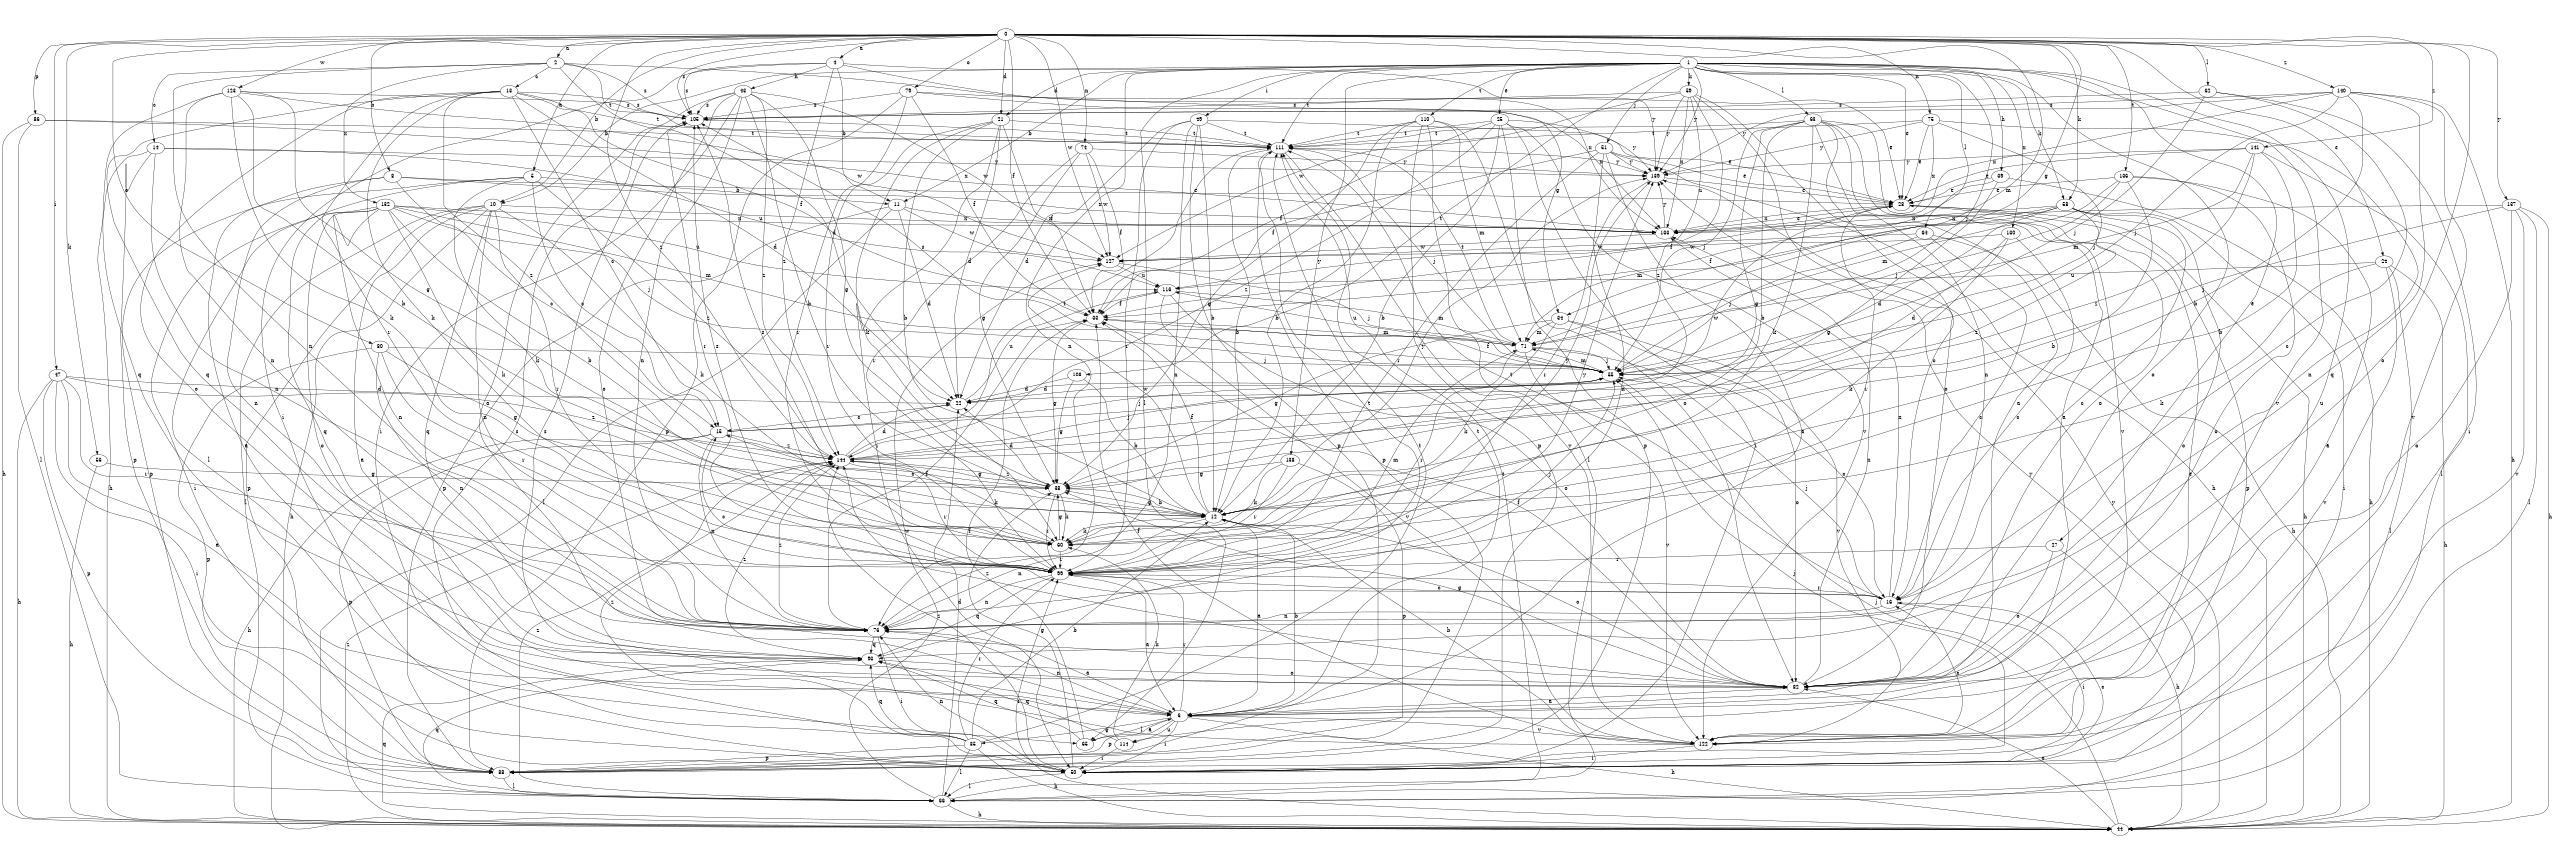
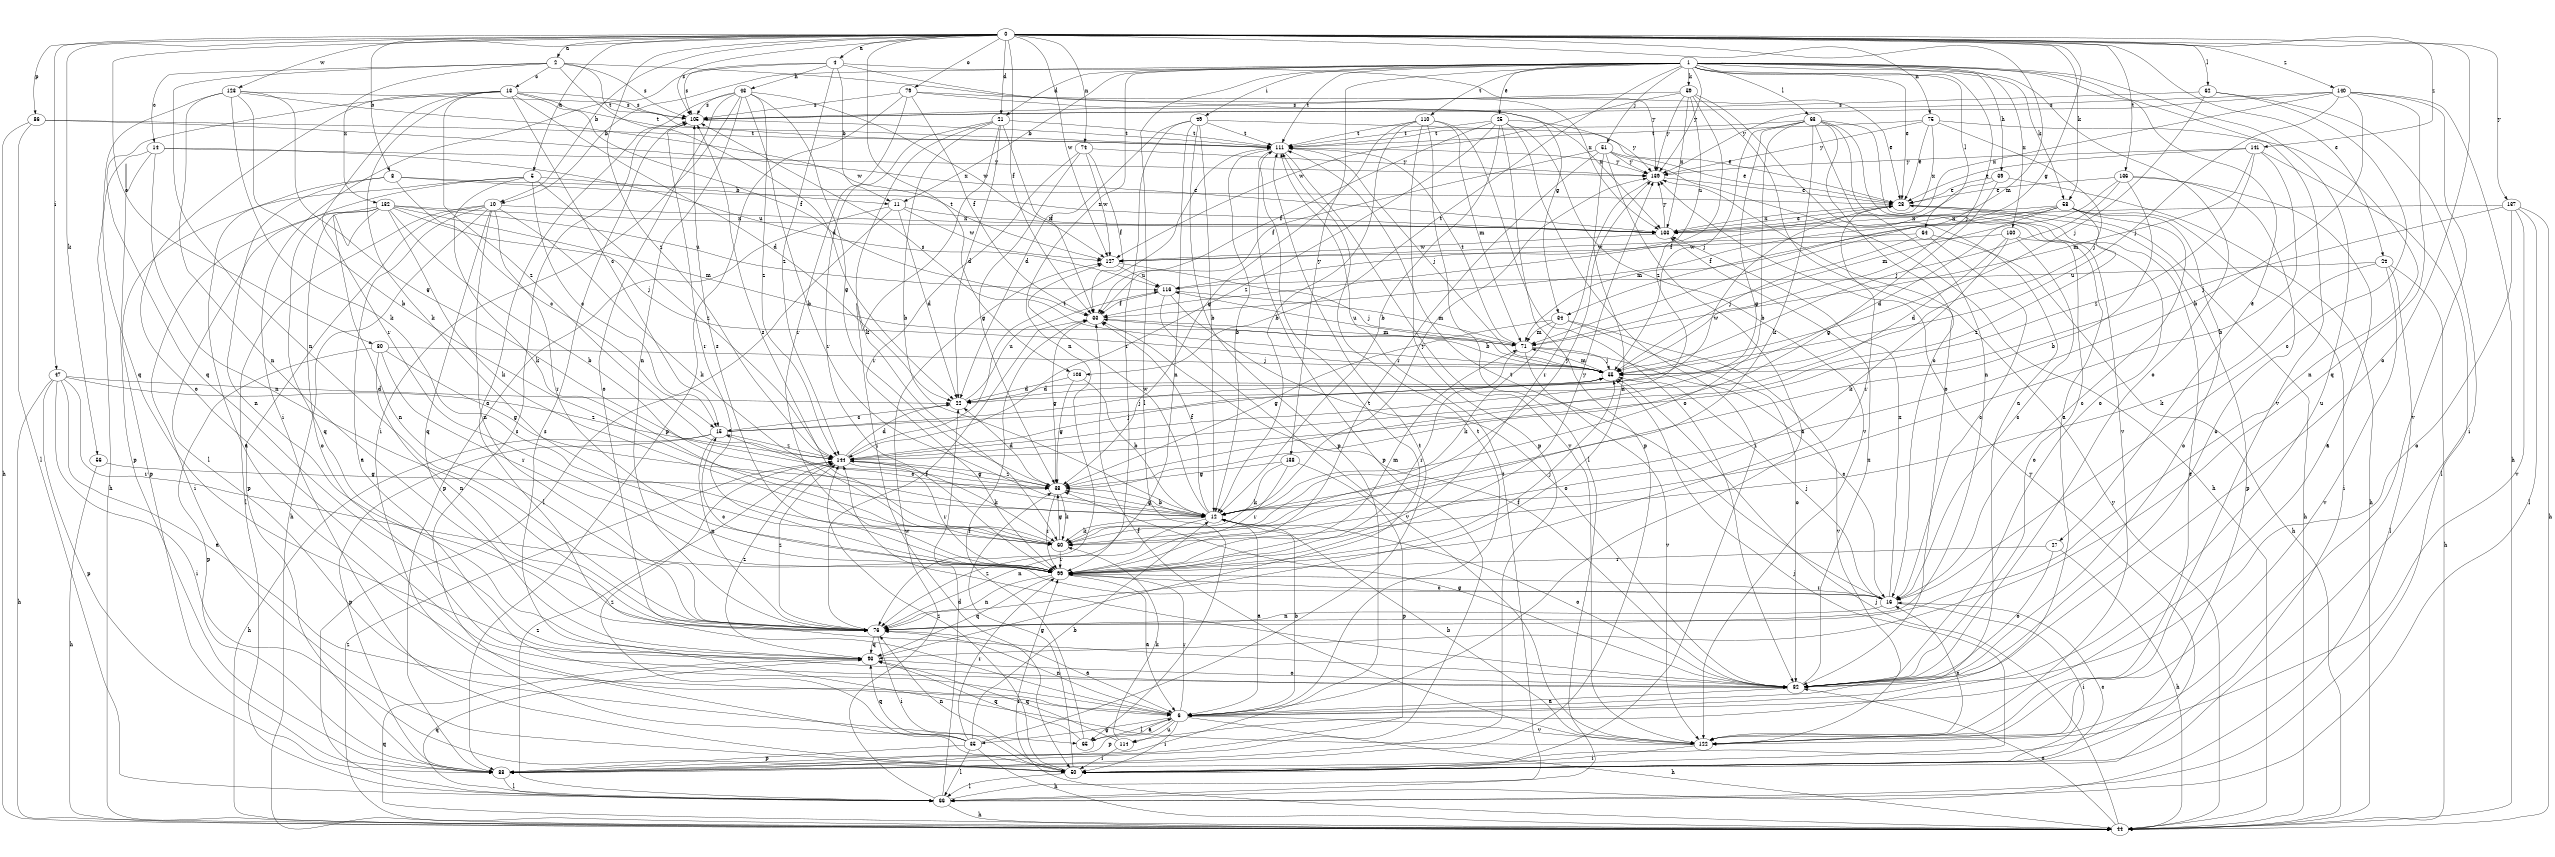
edge "0" -> "108": added, label "t"
edge "55" -> "33": label "f" -> "b"
edge "130" -> "82": added, label "o"
